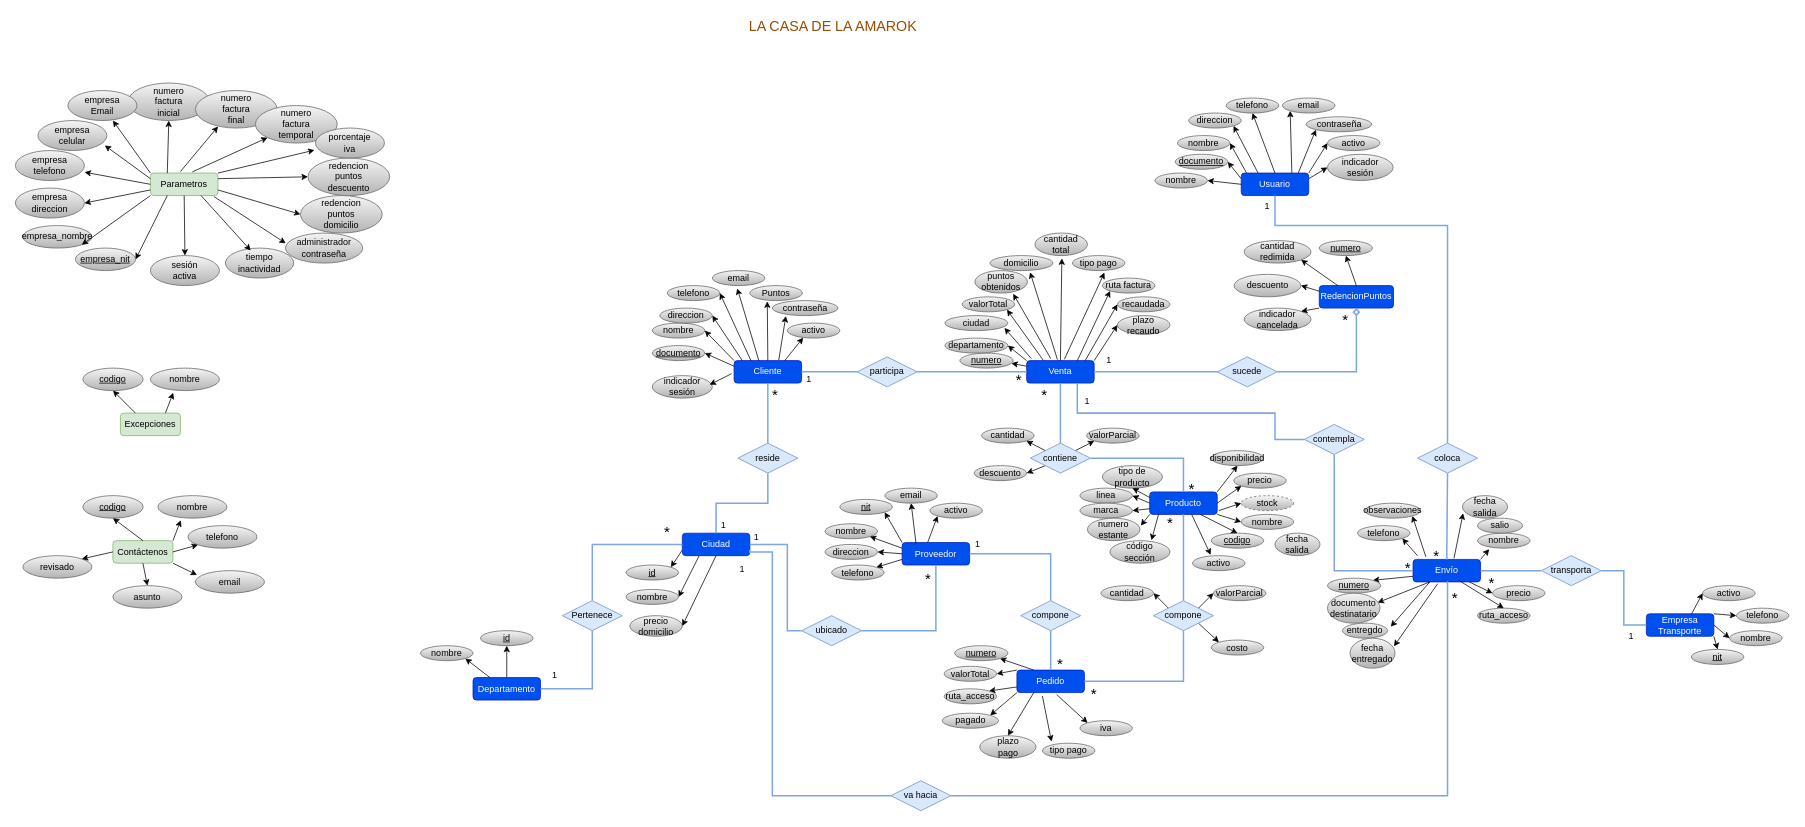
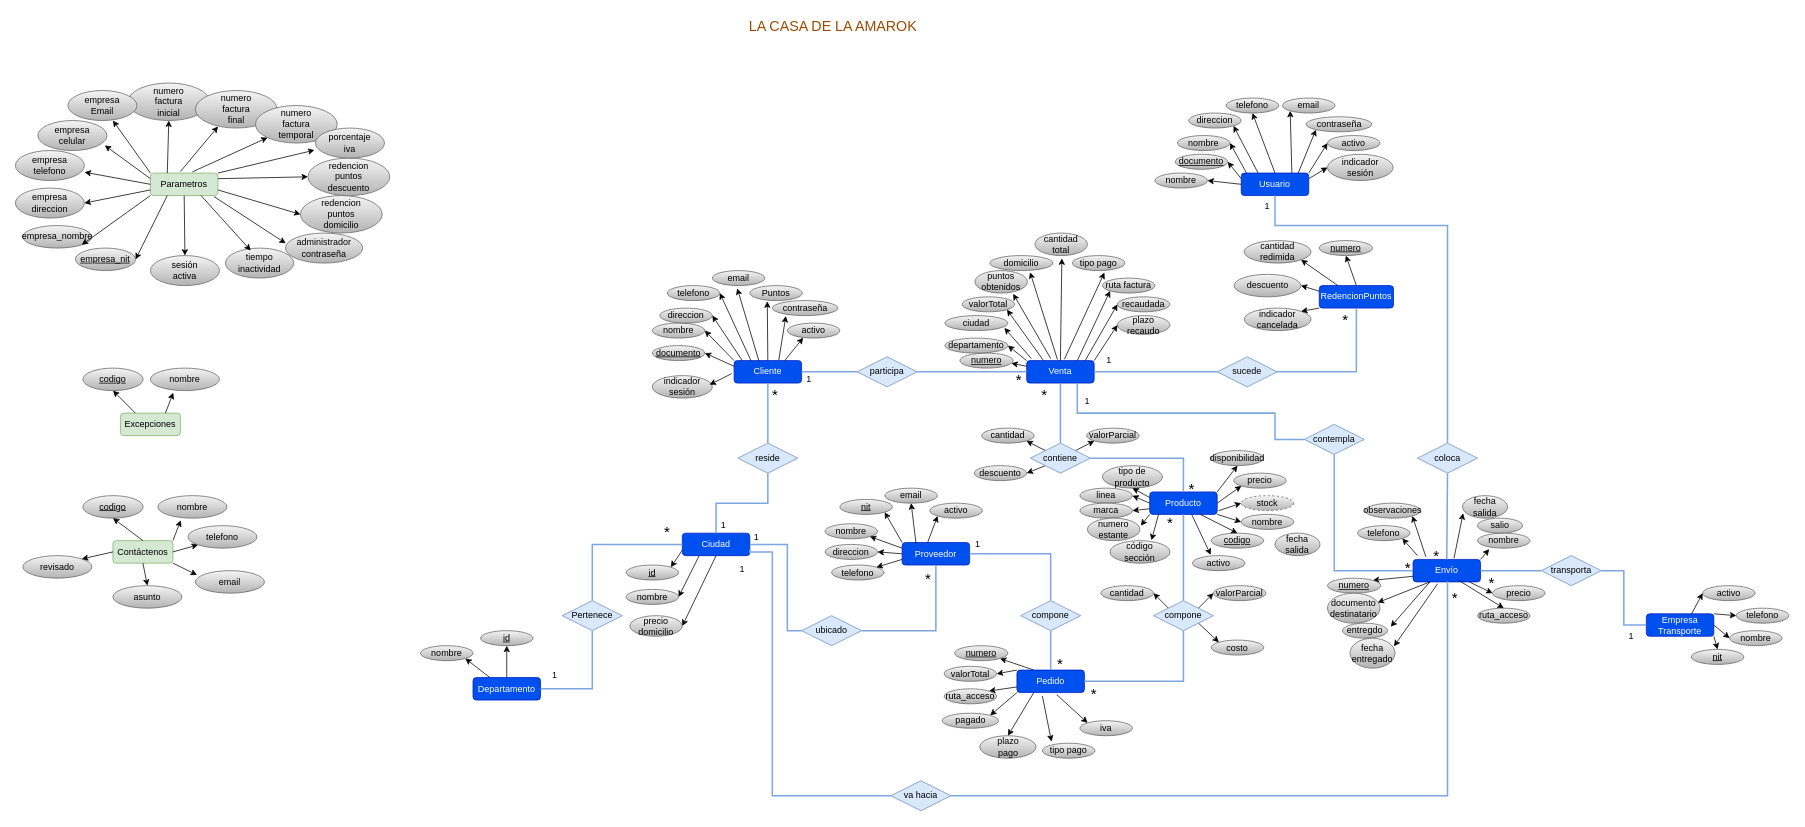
edge "sucede" -> "RedencionPuntos": arrowhead diamond -> none
